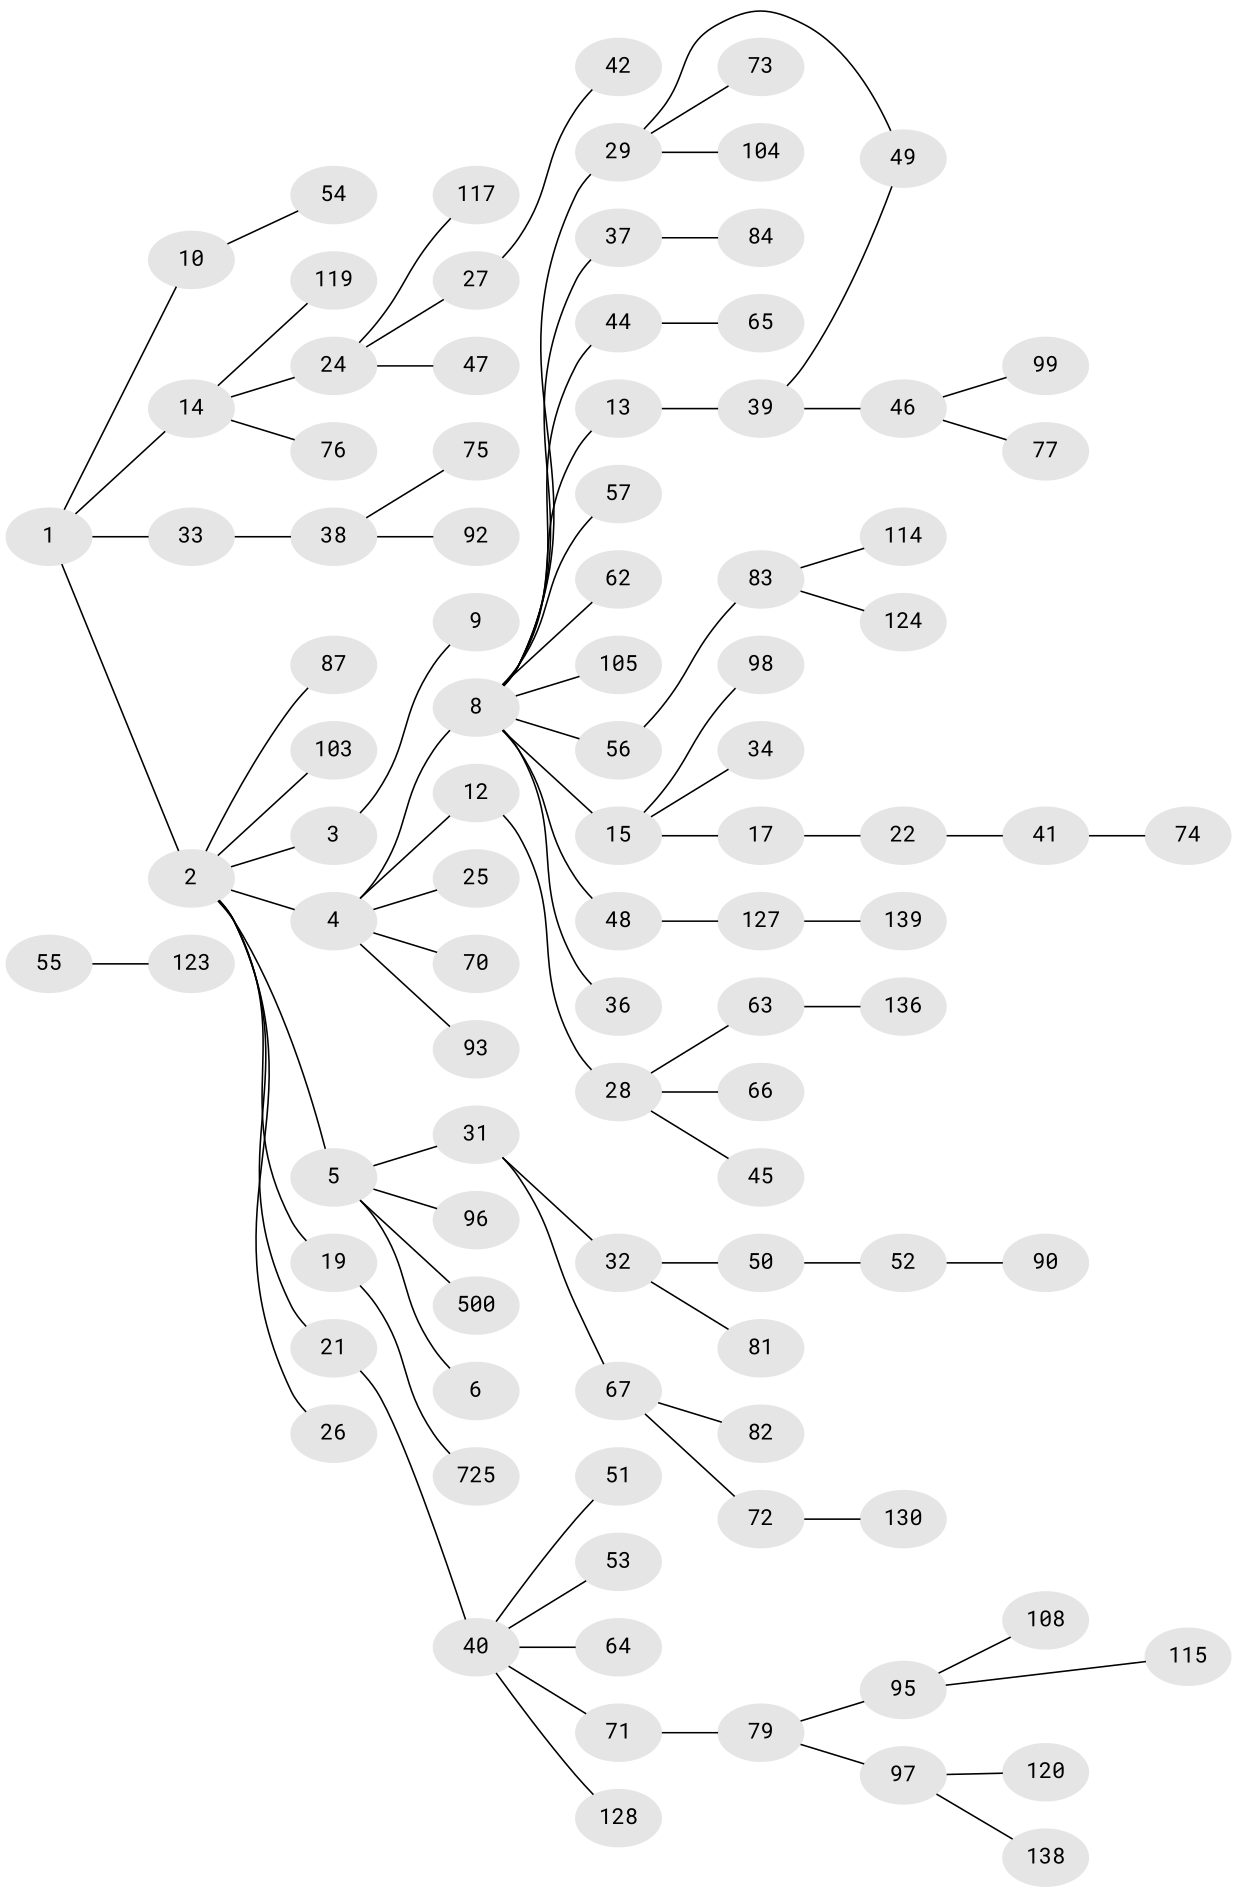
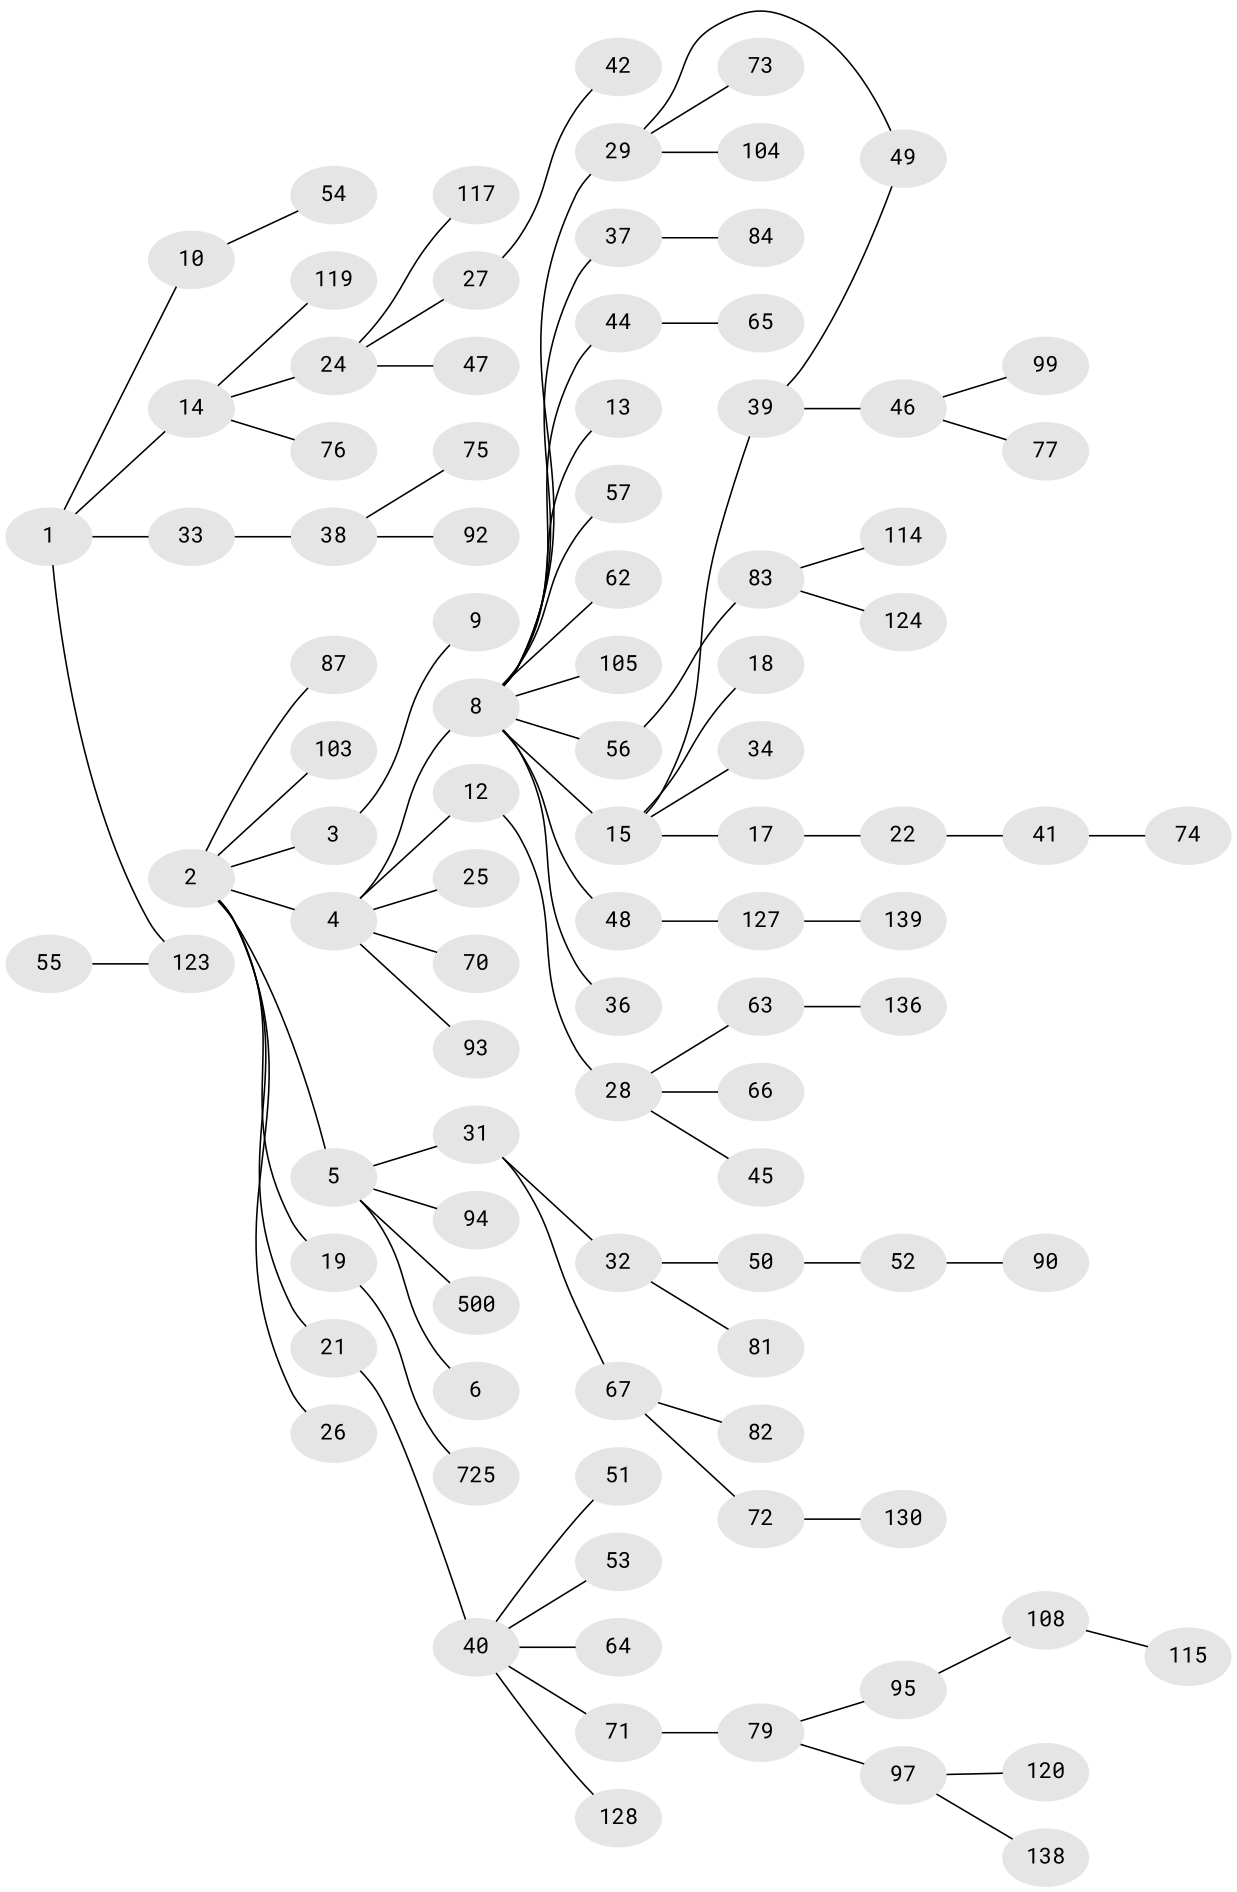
edge "13" -- "39": now "15" -- "39"
node "98": label "98" -> "18"
edge "1" -- "2": now "1" -- "123"
node "96": label "96" -> "94"
edge "115" -- "95": now "115" -- "108"
